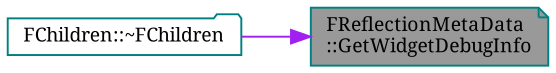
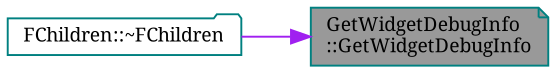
node "FReflectionMetaData ::GetWidgetDebugInfo": label "FReflectionMetaData ::GetWidgetDebugInfo" -> "GetWidgetDebugInfo ::GetWidgetDebugInfo"
